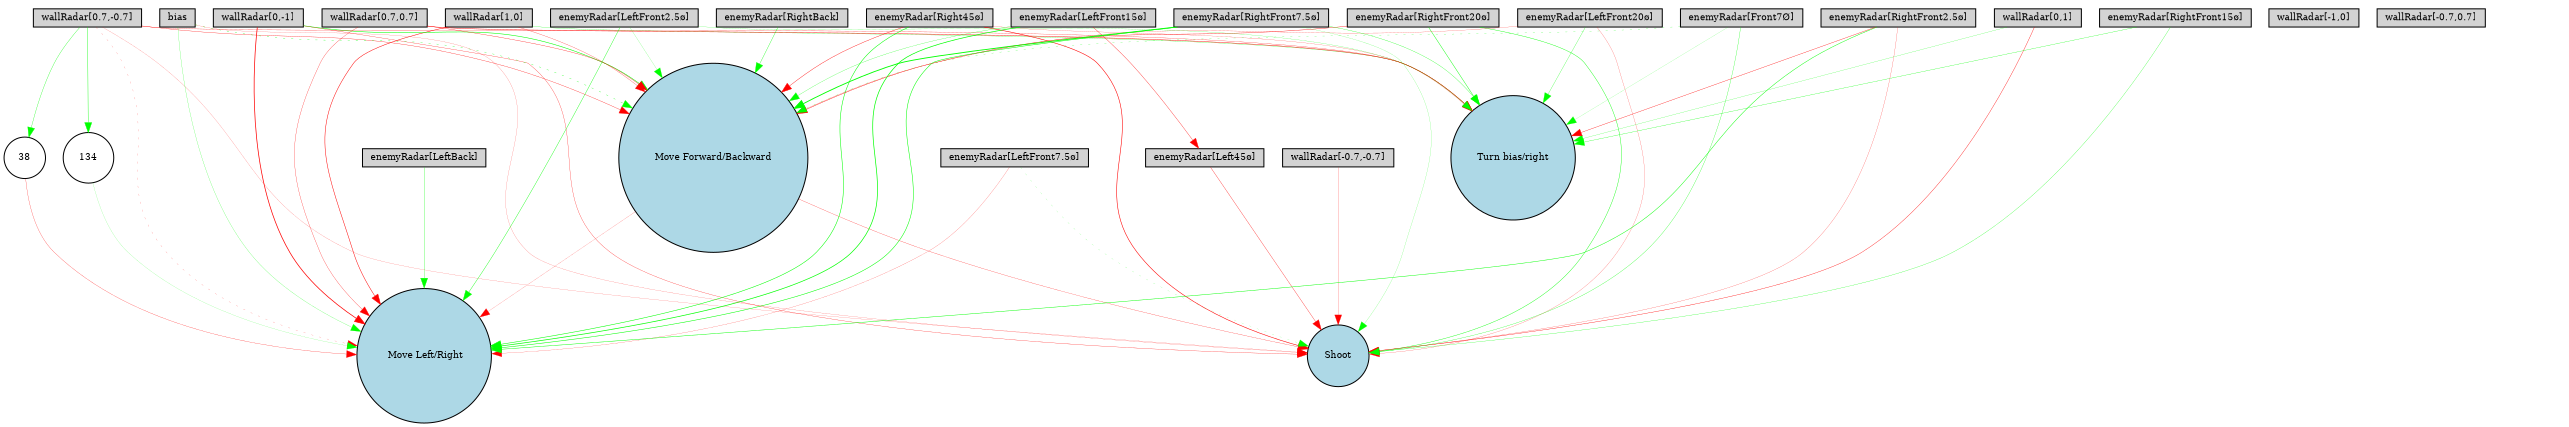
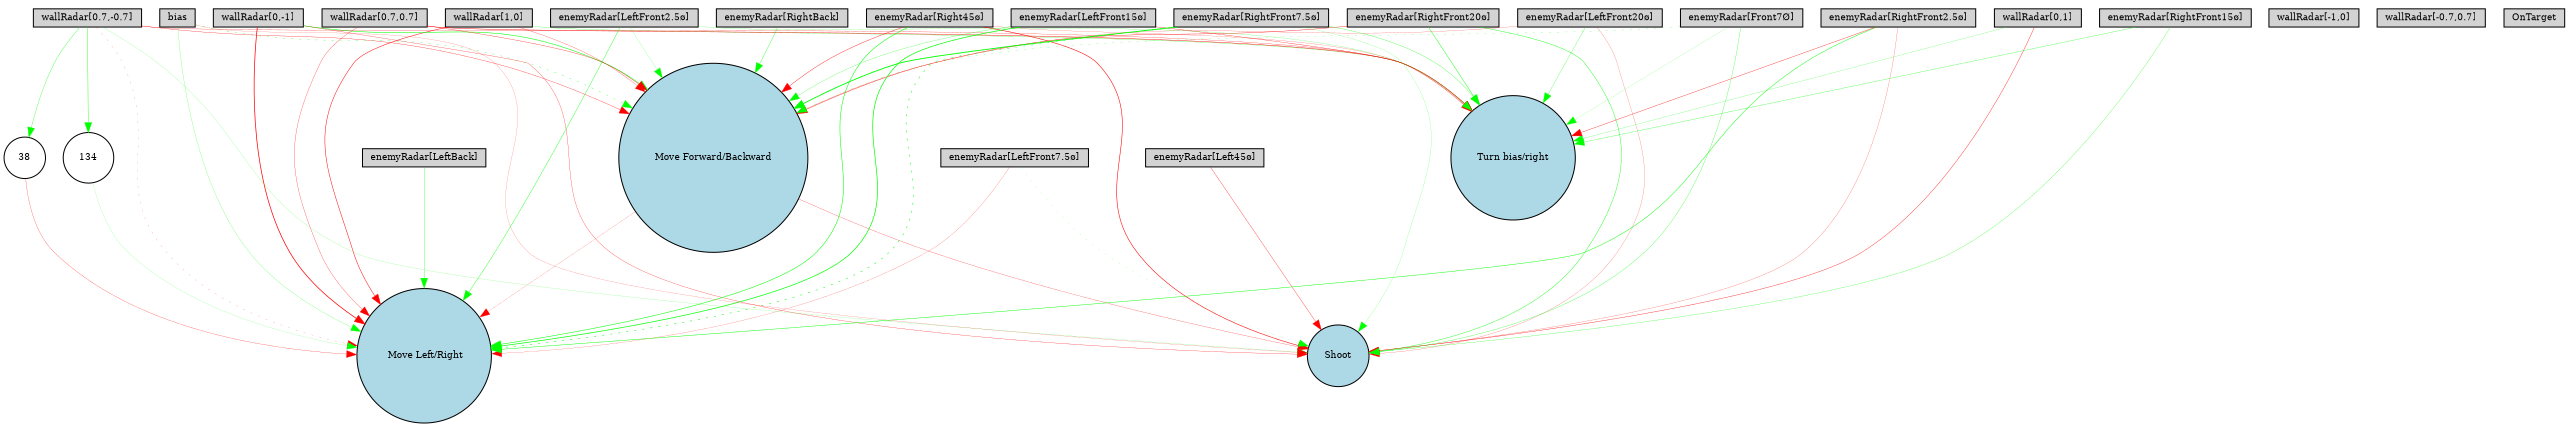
node "OnTarget": added
edge "enemyRadar[LeftFront15ø]" -> "enemyRadar[Left45ø]": now "enemyRadar[LeftFront15ø]" -> "Turn bias/right"
node "wallRadar[-0.7,-0.7]": removed
edge "enemyRadar[RightFront7.5ø]" -> "Move Left/Right": style solid -> dotted
edge "wallRadar[0.7,-0.7]" -> "Shoot": color red -> green
